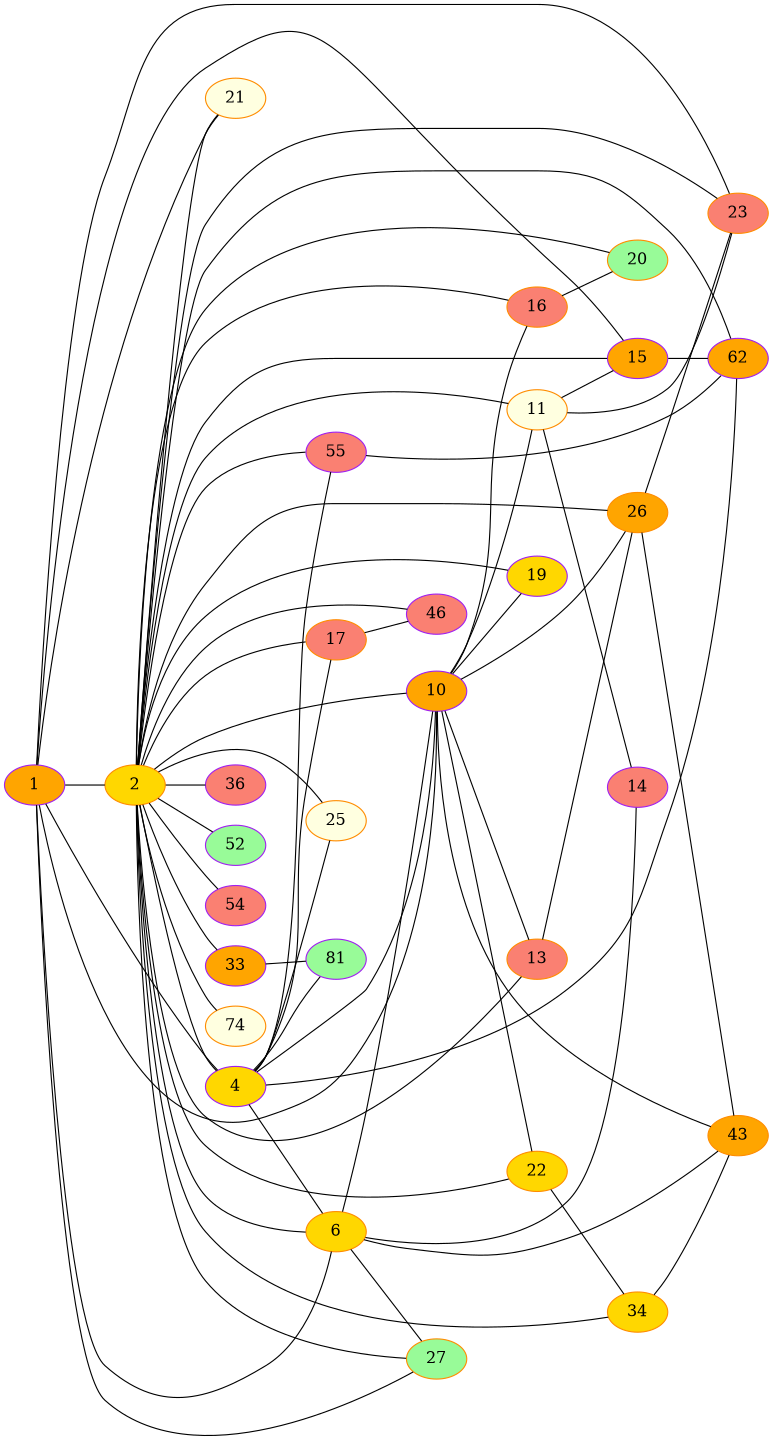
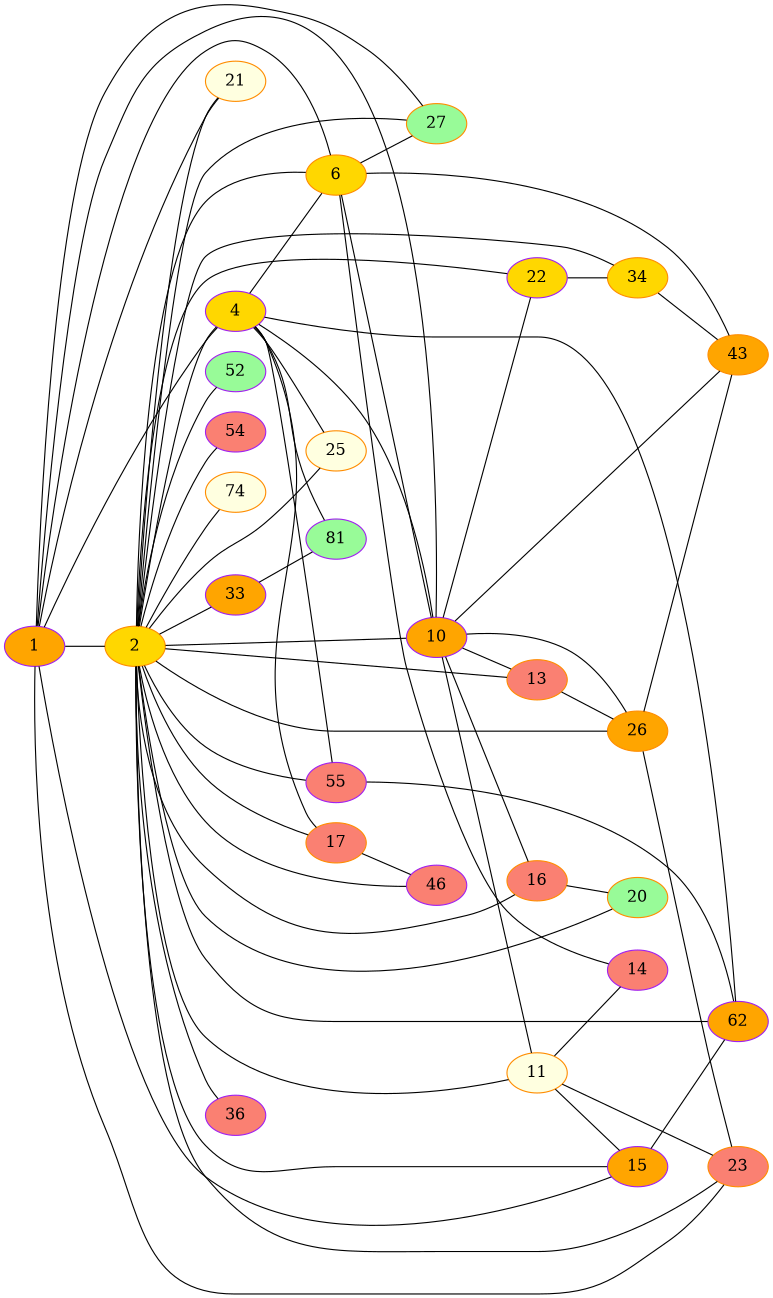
node "19": removed
node "22": color darkorange -> purple
